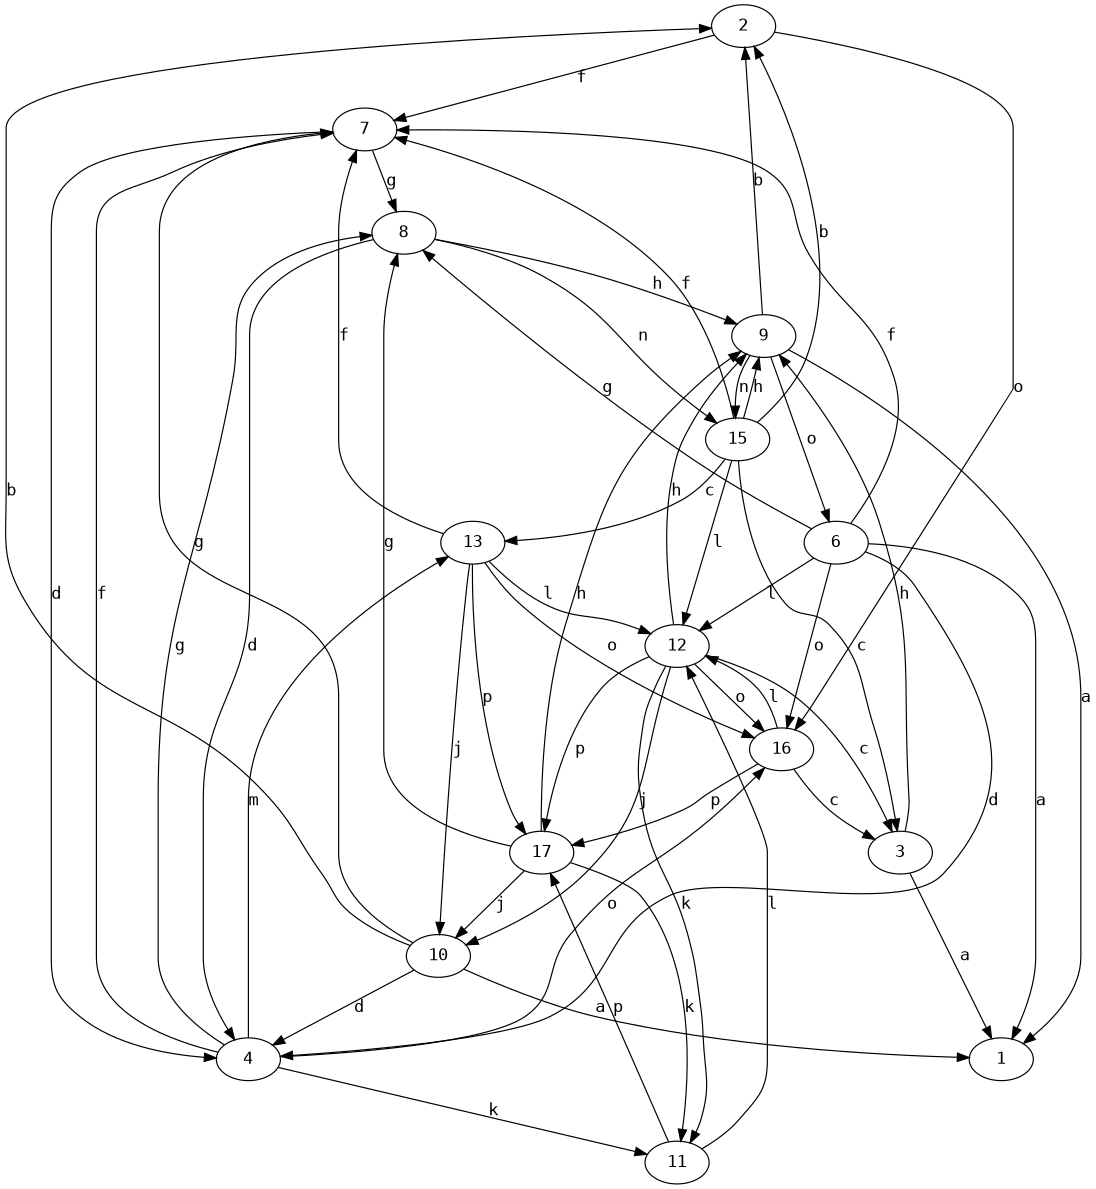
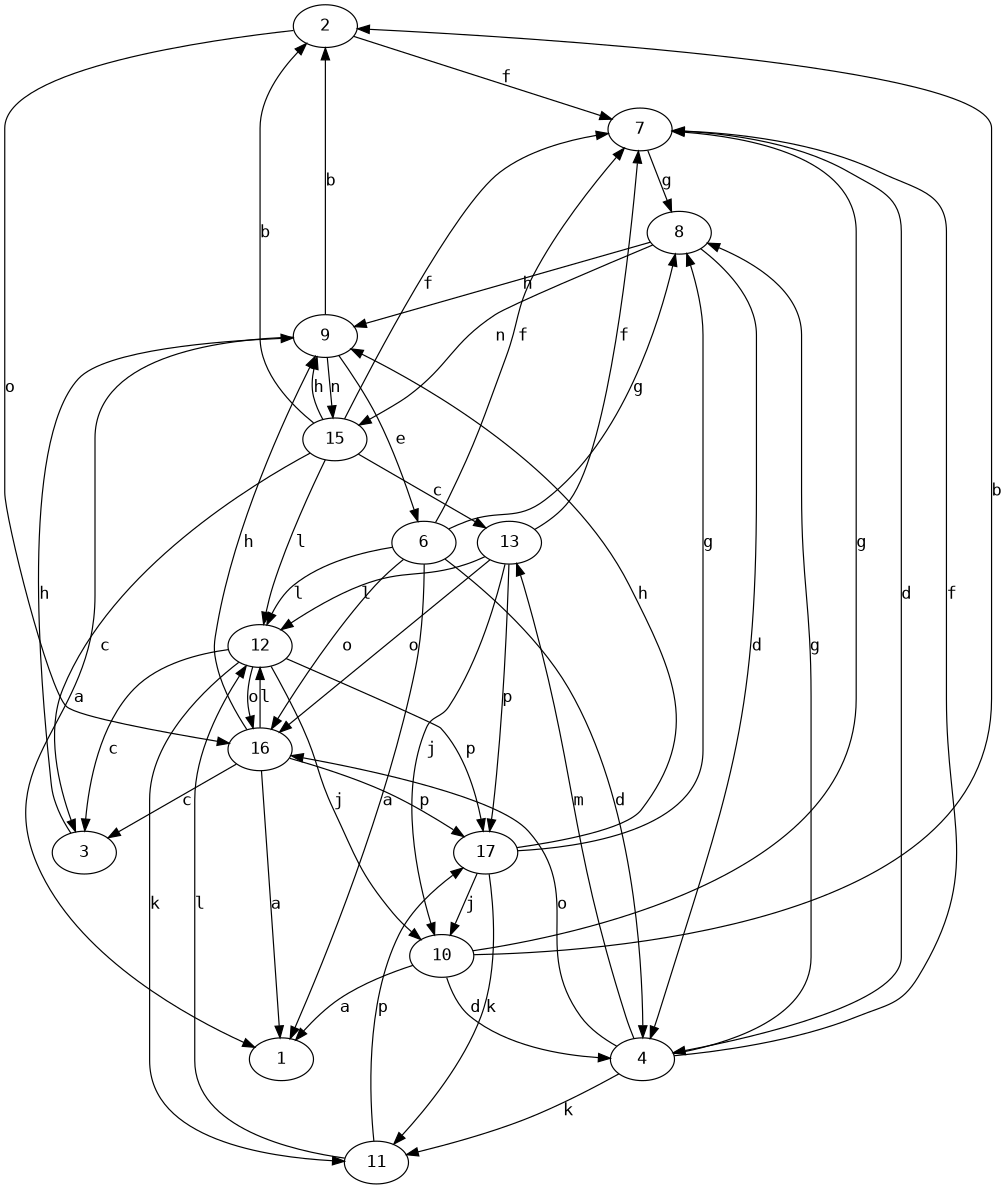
edge "9" -> "6": label "o" -> "e"
edge "12" -> "9": now "16" -> "9"
edge "3" -> "1": now "16" -> "1"
